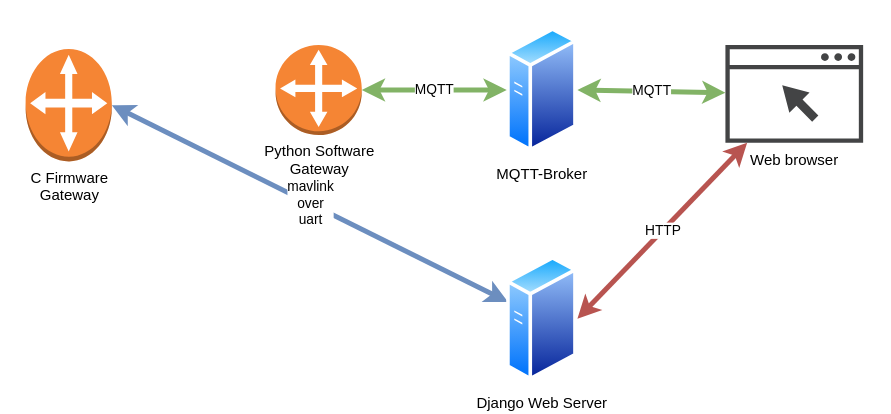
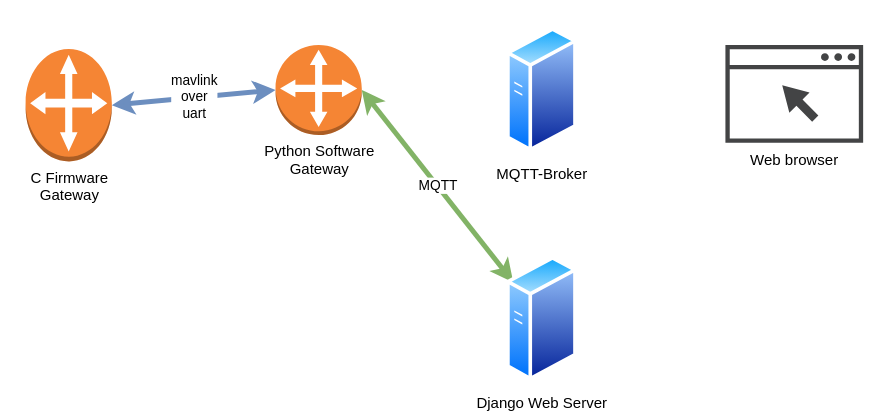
edge "Python Software Gateway" -- "MQTT-Broker": now "Python Software Gateway" -- "Django Web Server"
edge "MQTT-Broker" -- "Web browser": removed, label "MQTT"
edge "C Firmware Gateway" -- "Django Web Server": now "C Firmware Gateway" -- "Python Software Gateway"
edge "Web browser" -- "Django Web Server": removed, label "HTTP"
